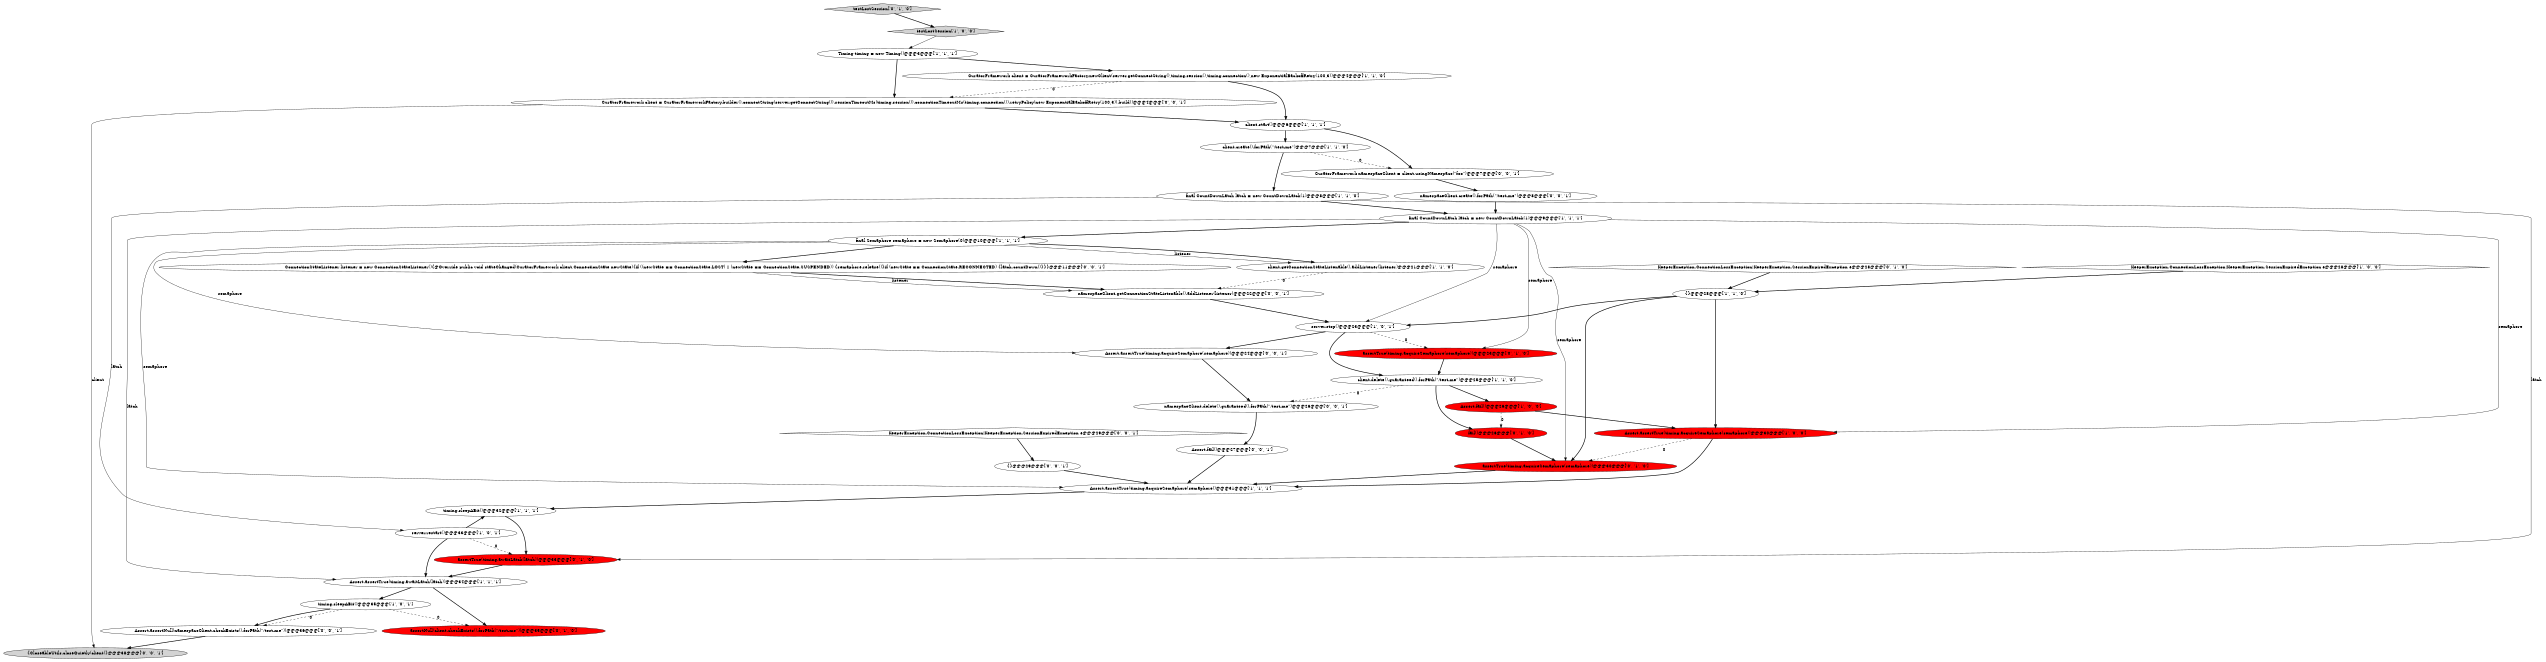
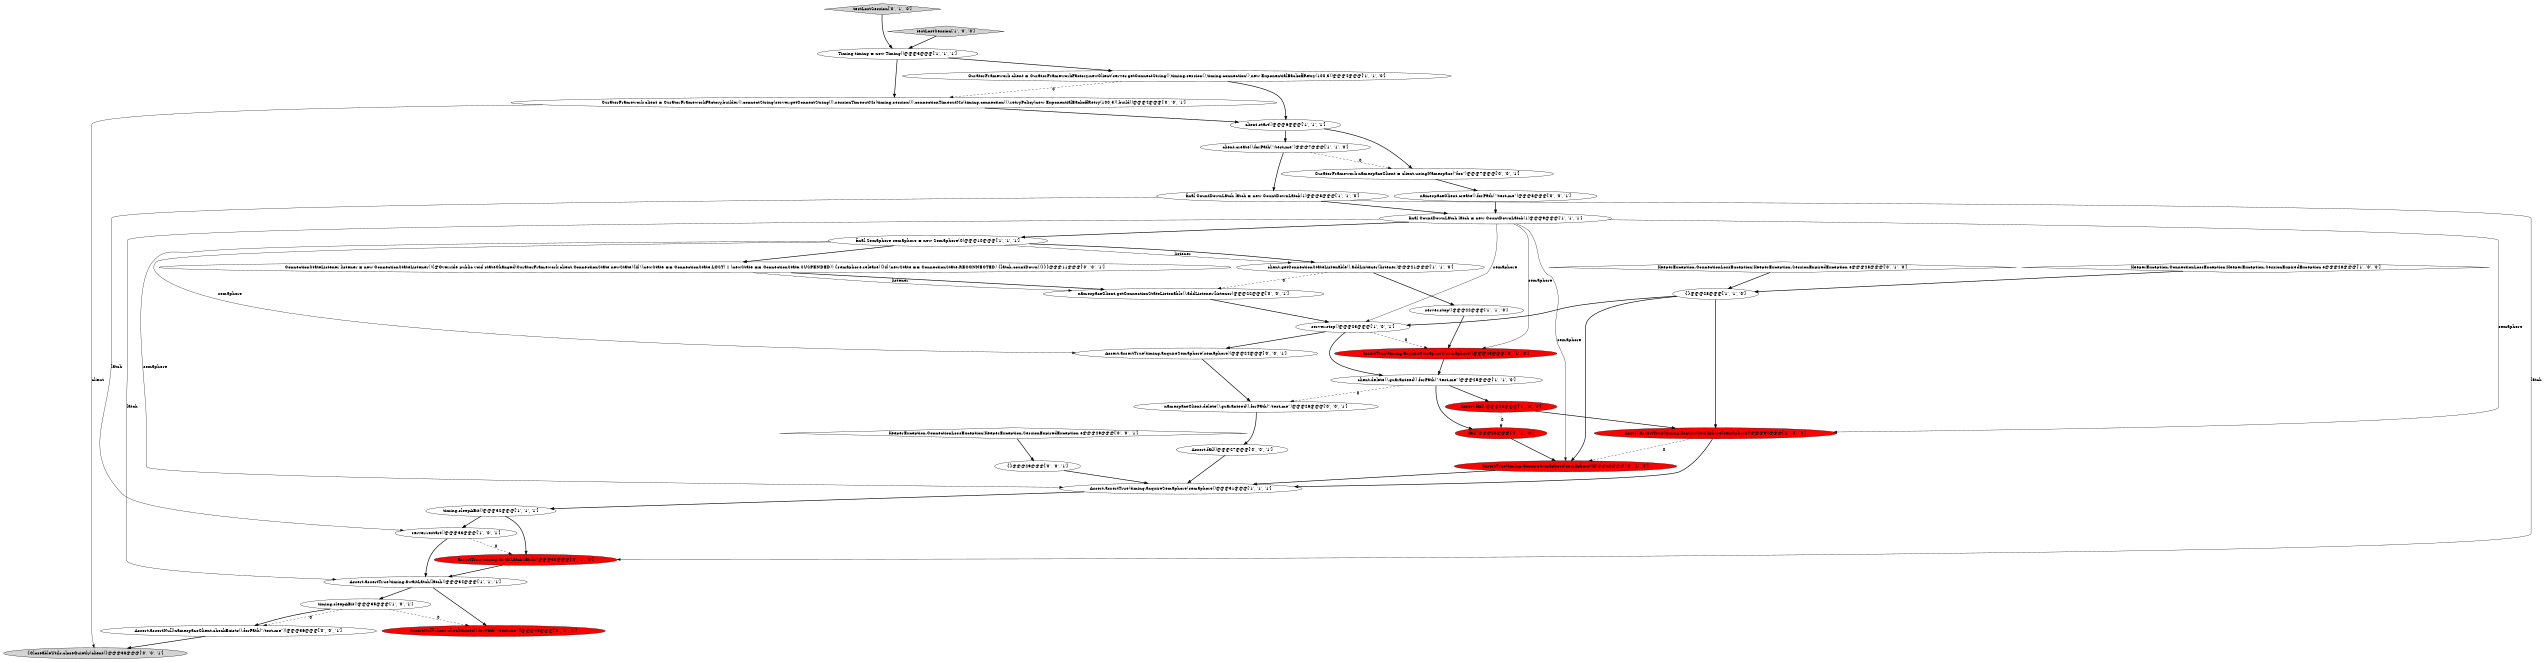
edge "testLostSession['0', '1', '0']" -> "testLostSession['1', '0', '0']": now "testLostSession['0', '1', '0']" -> "Timing timing = new Timing()@@@3@@@['1', '1', '1']"
edge "testLostSession['1', '0', '0']" -> "Timing timing = new Timing()@@@3@@@['1', '1', '1']": style solid -> bold
node "server.stop()@@@22@@@['1', '1', '0']": added
edge "server.restart()@@@33@@@['1', '0', '1']" -> "timing.sleepABit()@@@32@@@['1', '1', '1']": reversed
